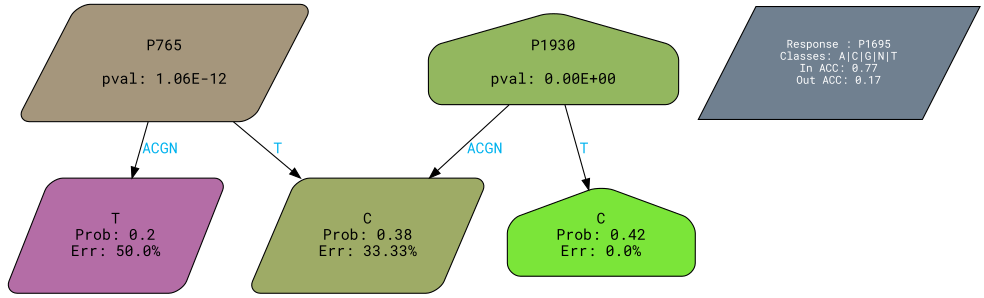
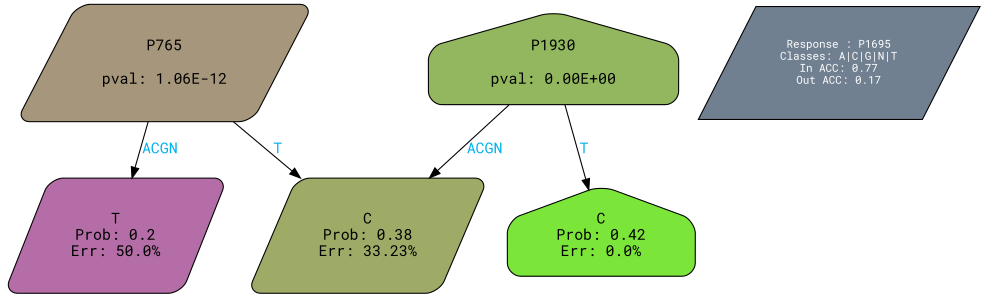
node "C Prob: 0.38 Err: 33.33%": label "C Prob: 0.38 Err: 33.33%" -> "C Prob: 0.38 Err: 33.23%"
